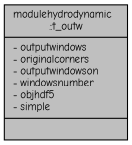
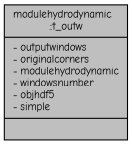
node "modulehydrodynamic": text "- outputwindowson" -> "- modulehydrodynamic"
